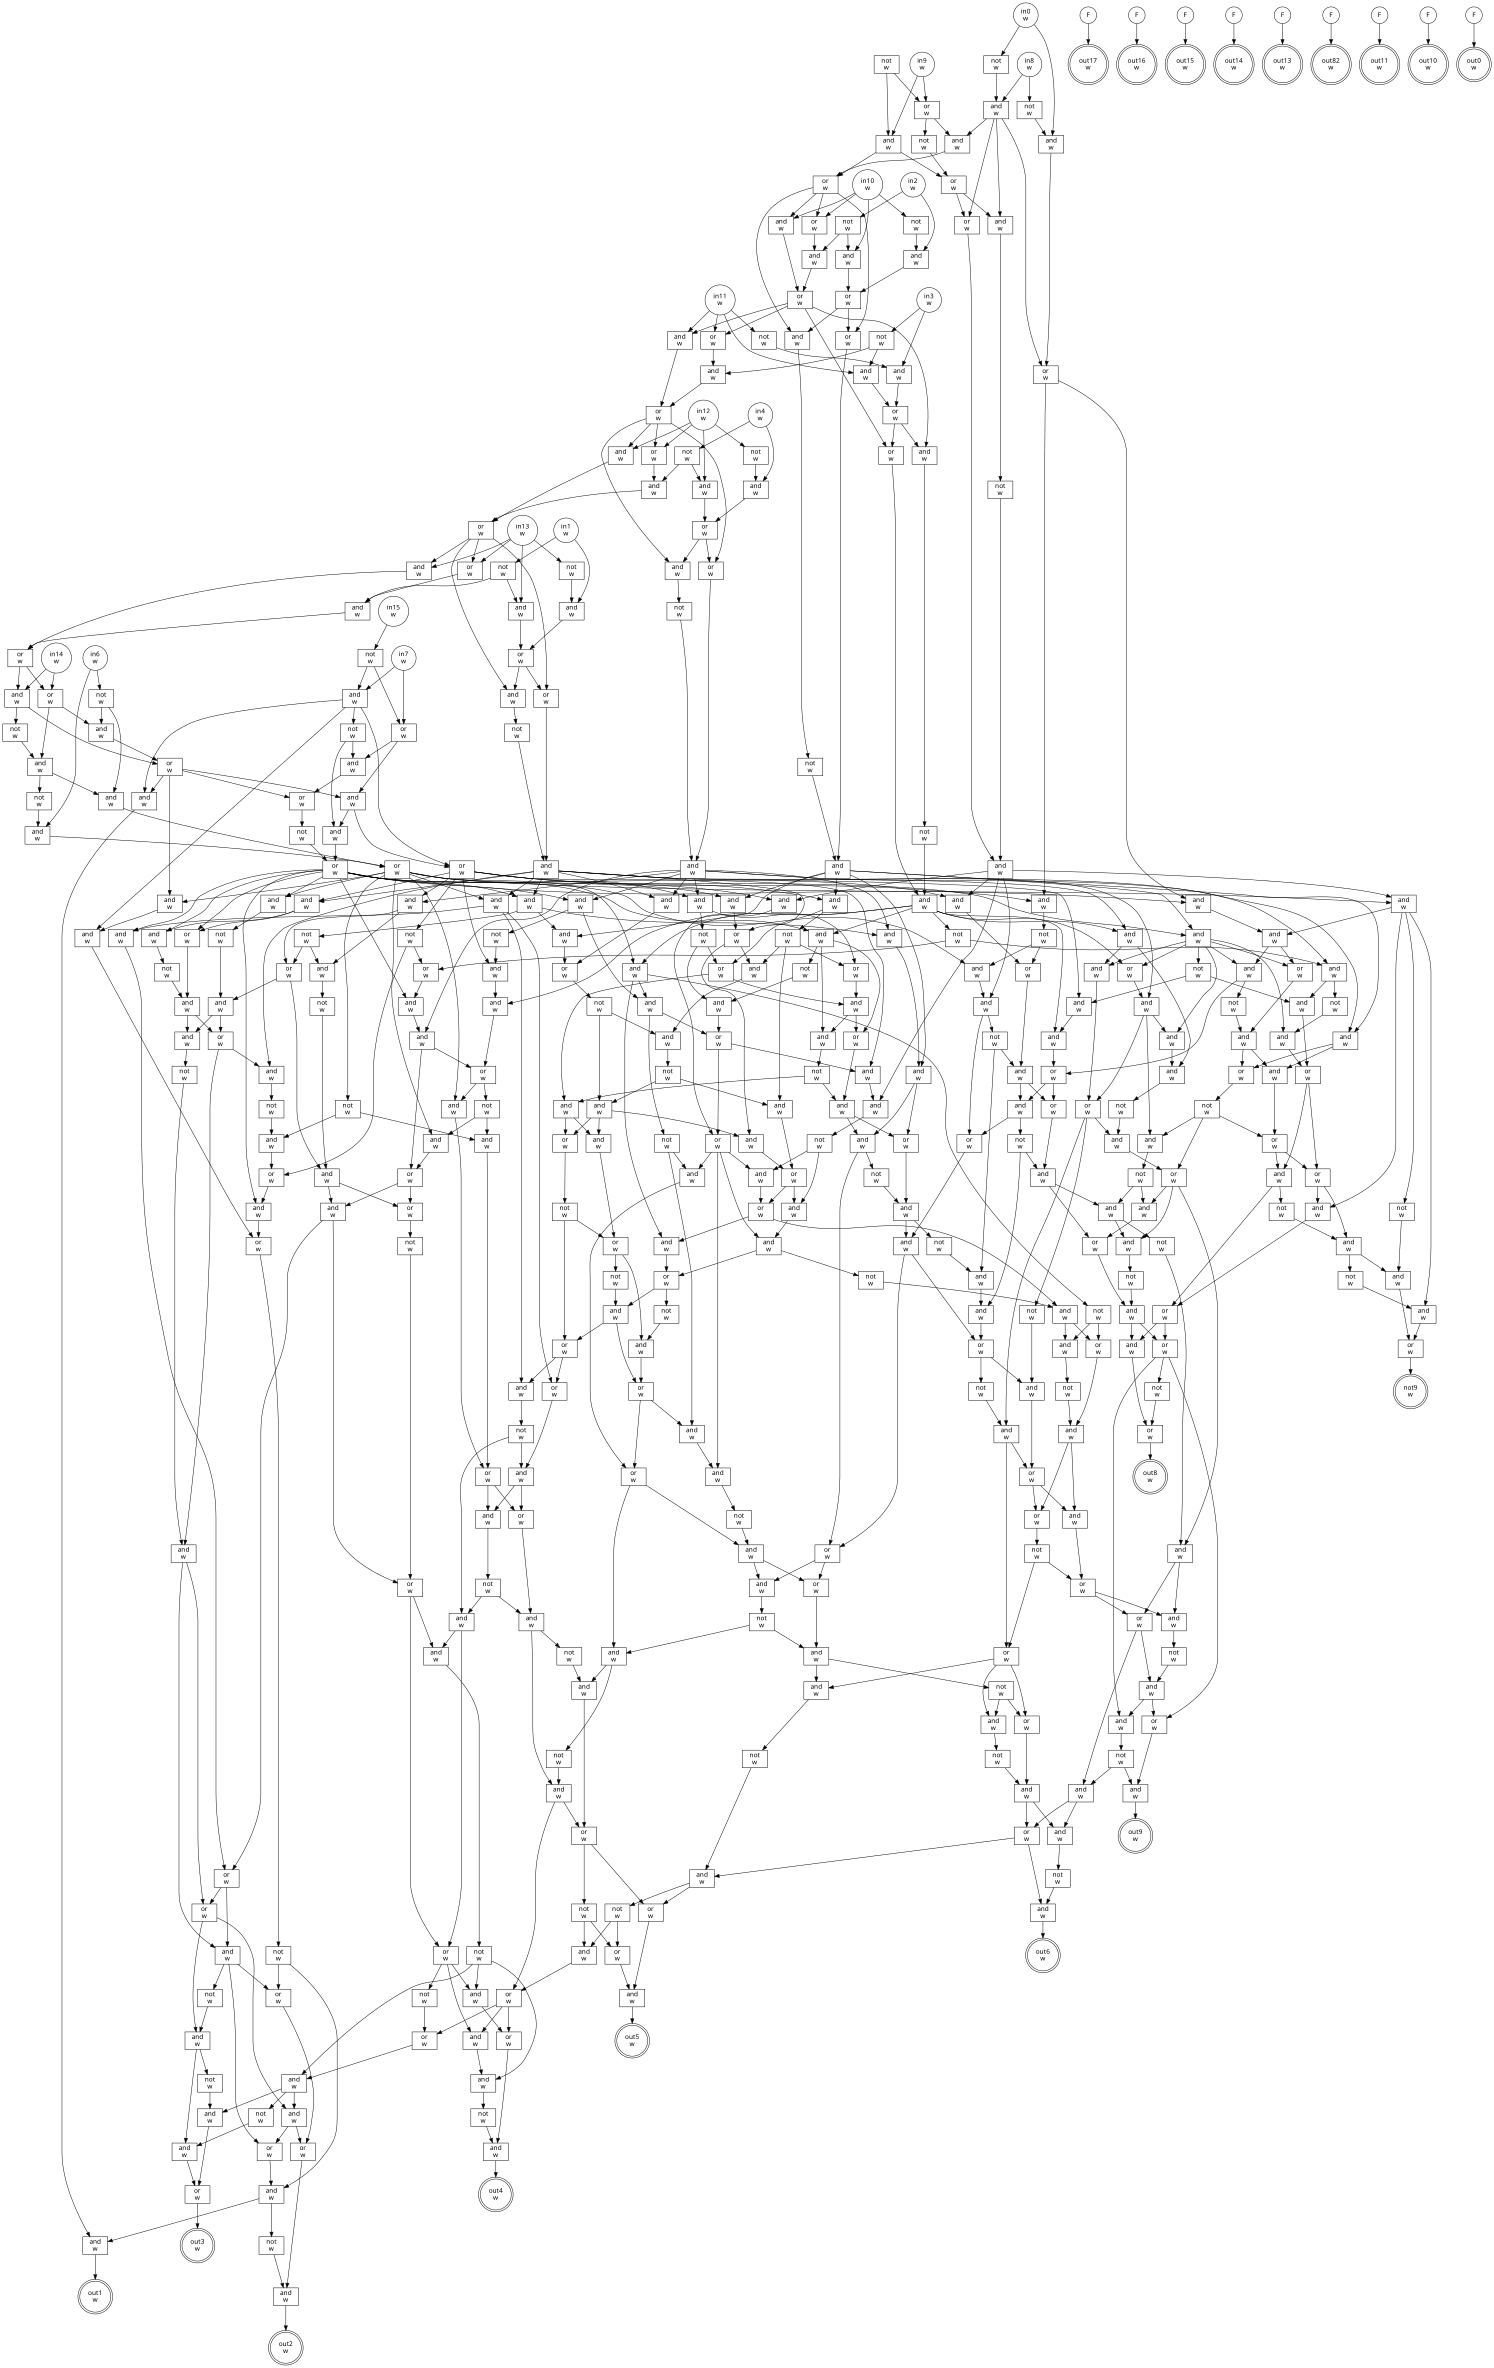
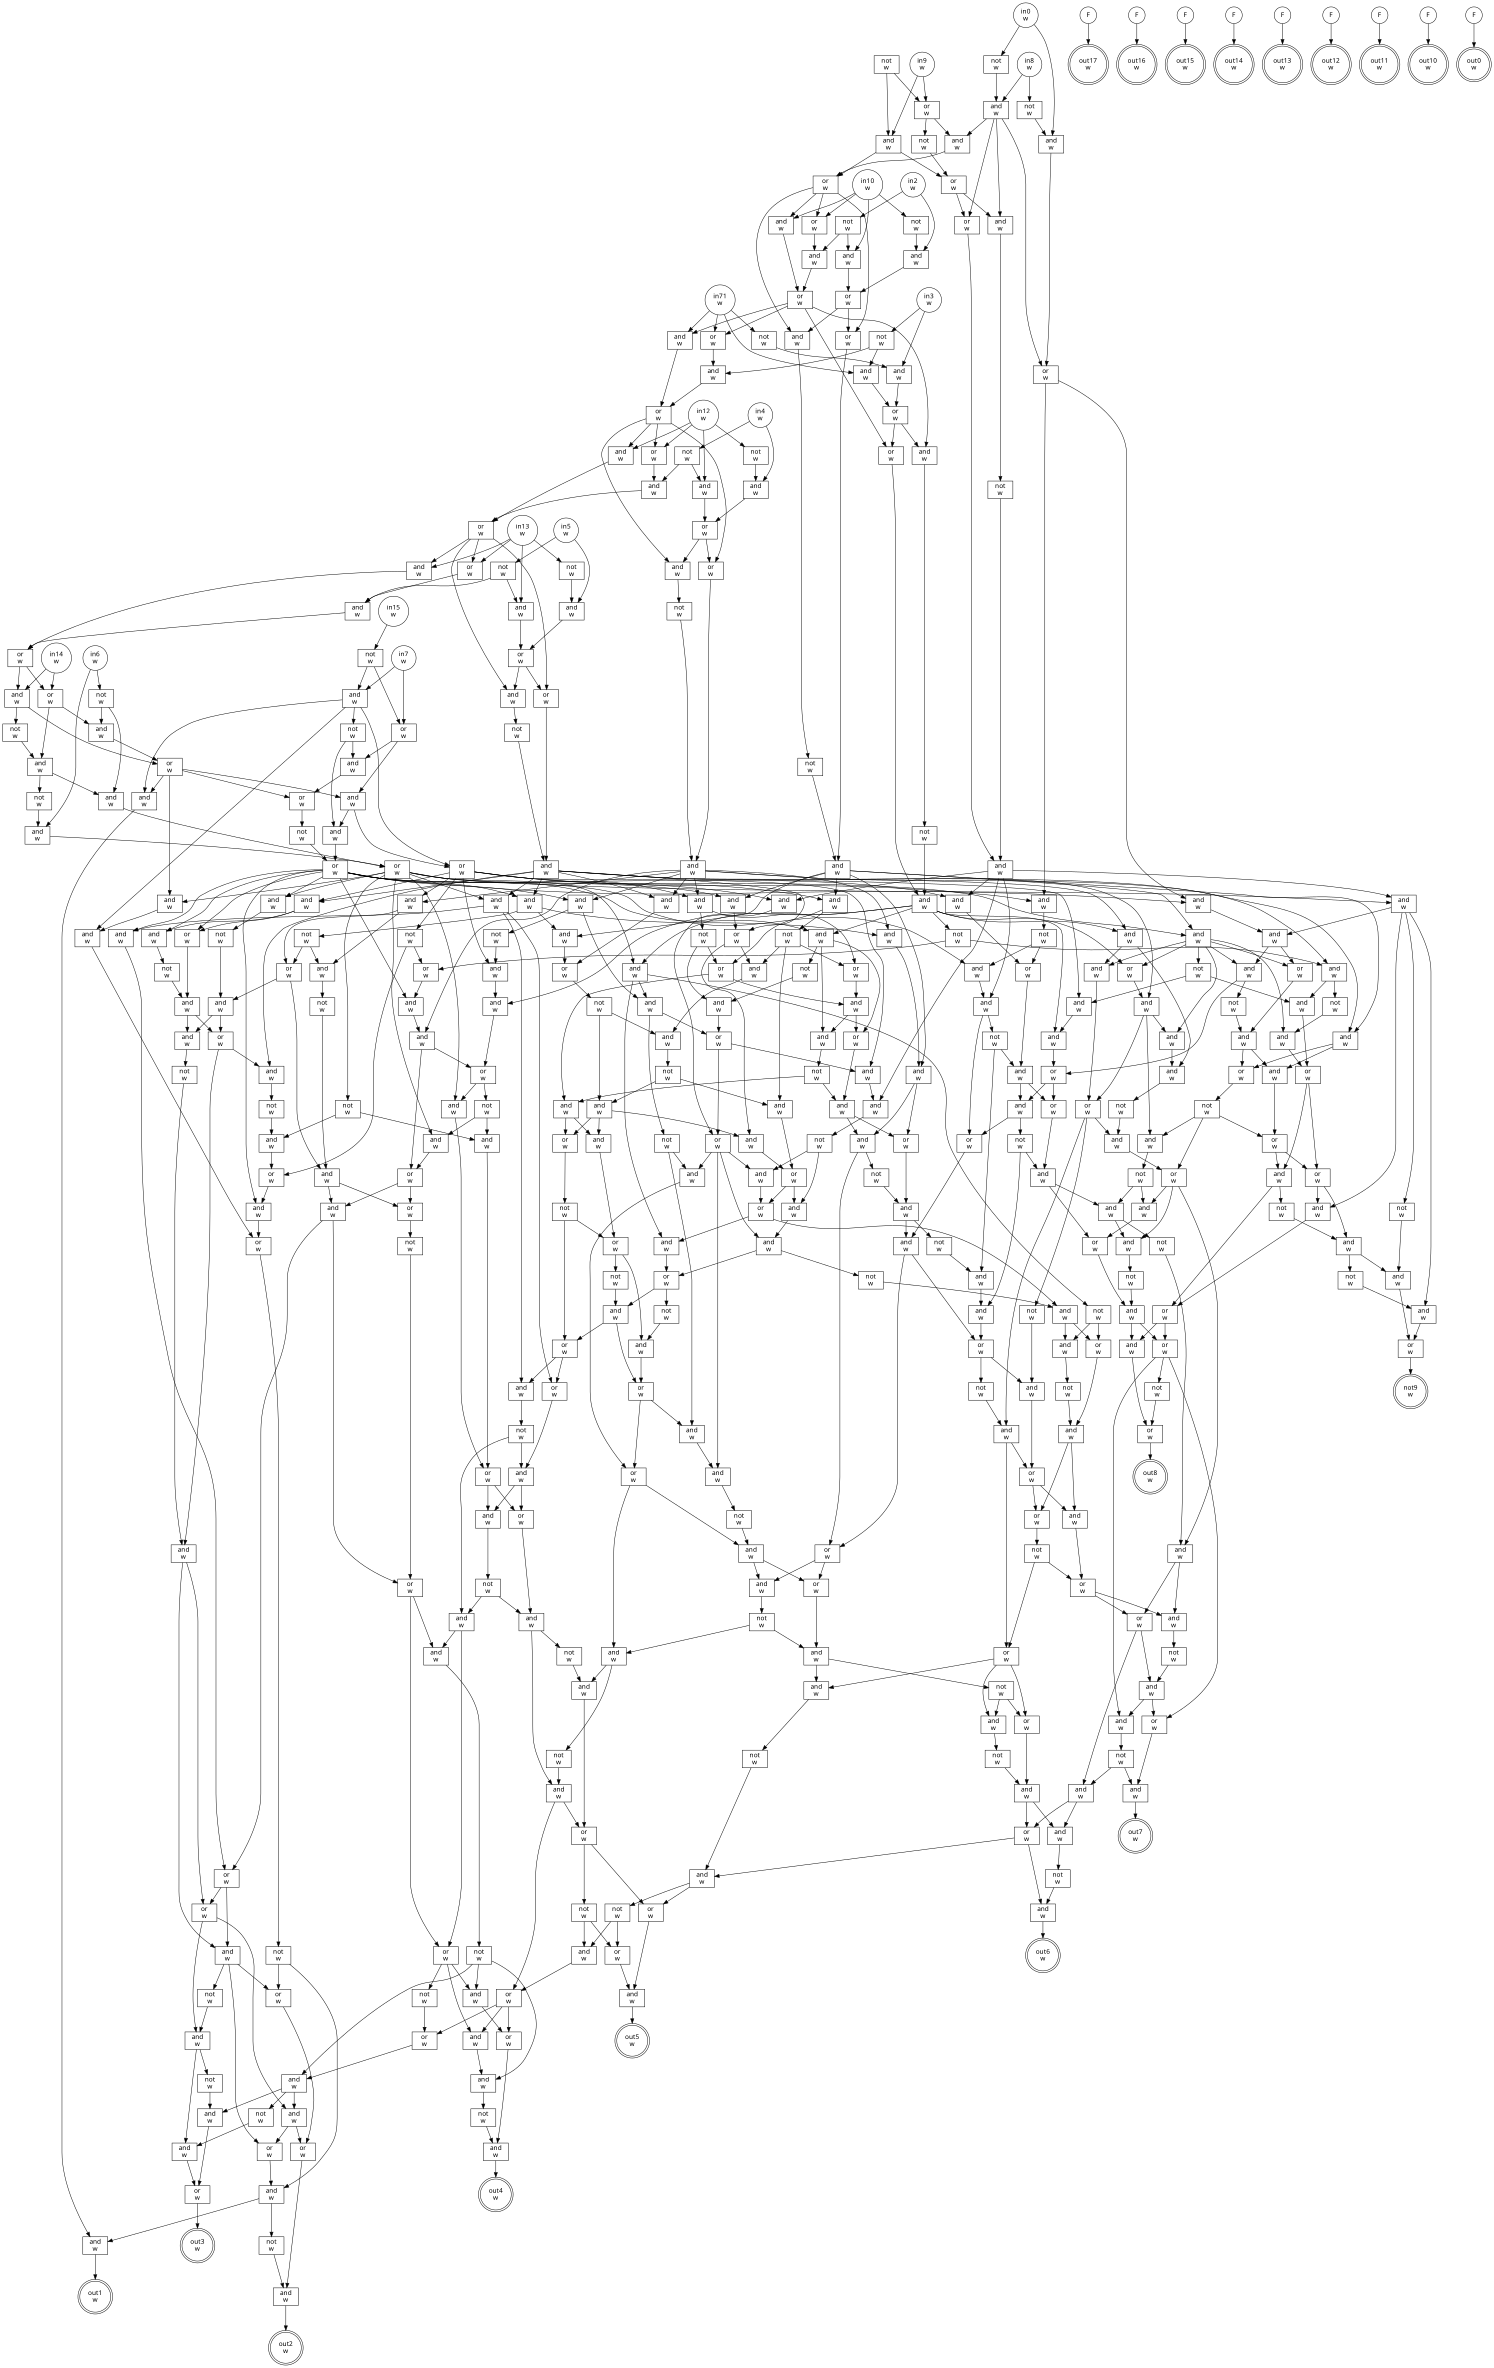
node "out82 w": label "out82 w" -> "out12 w"
node "in11 w": label "in11 w" -> "in71 w"
node "in1 w": label "in1 w" -> "in5 w"
node "out9 w": label "out9 w" -> "out7 w"
